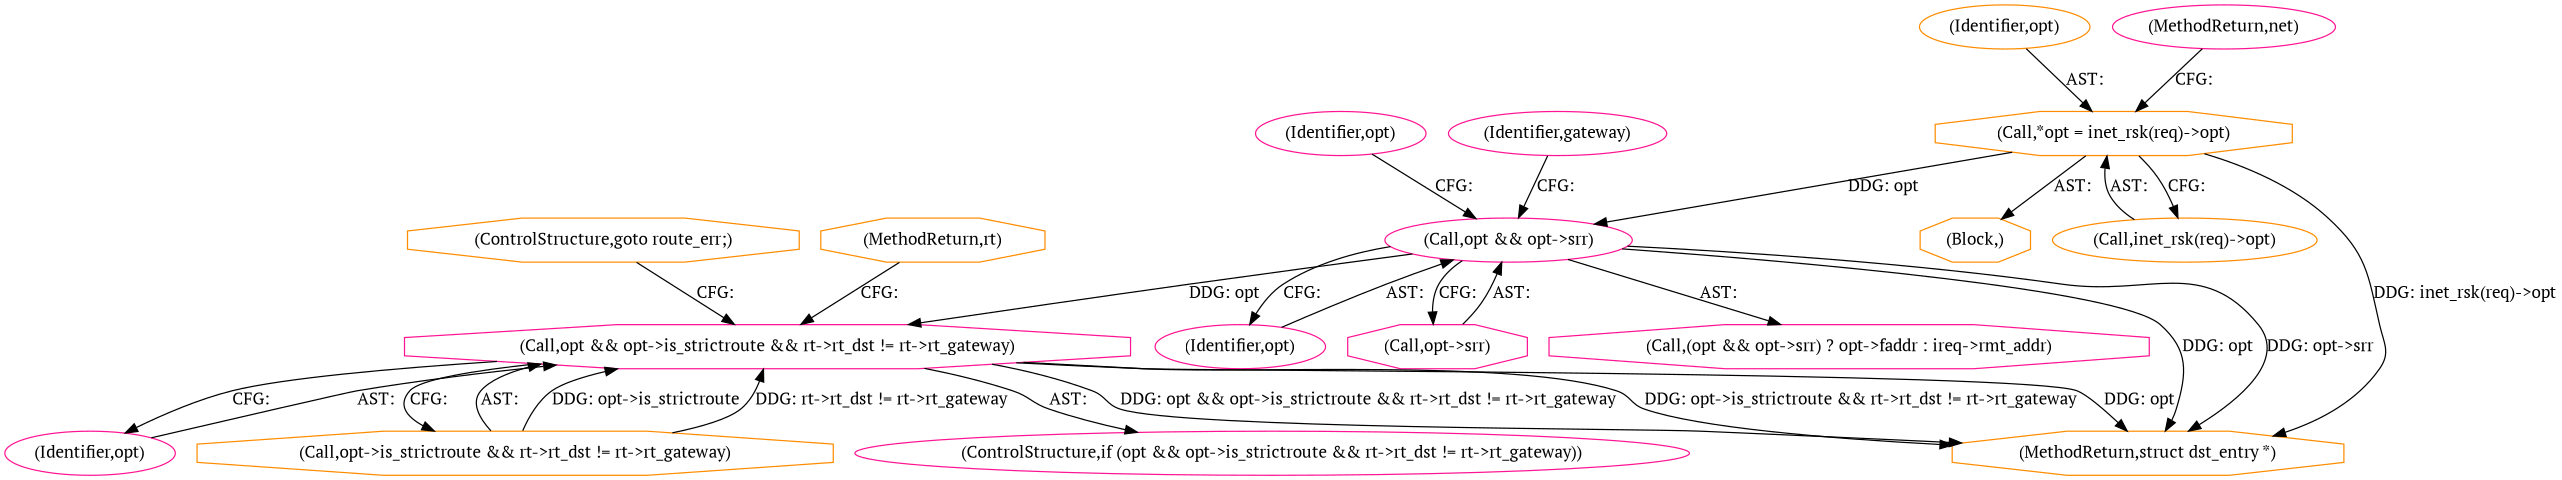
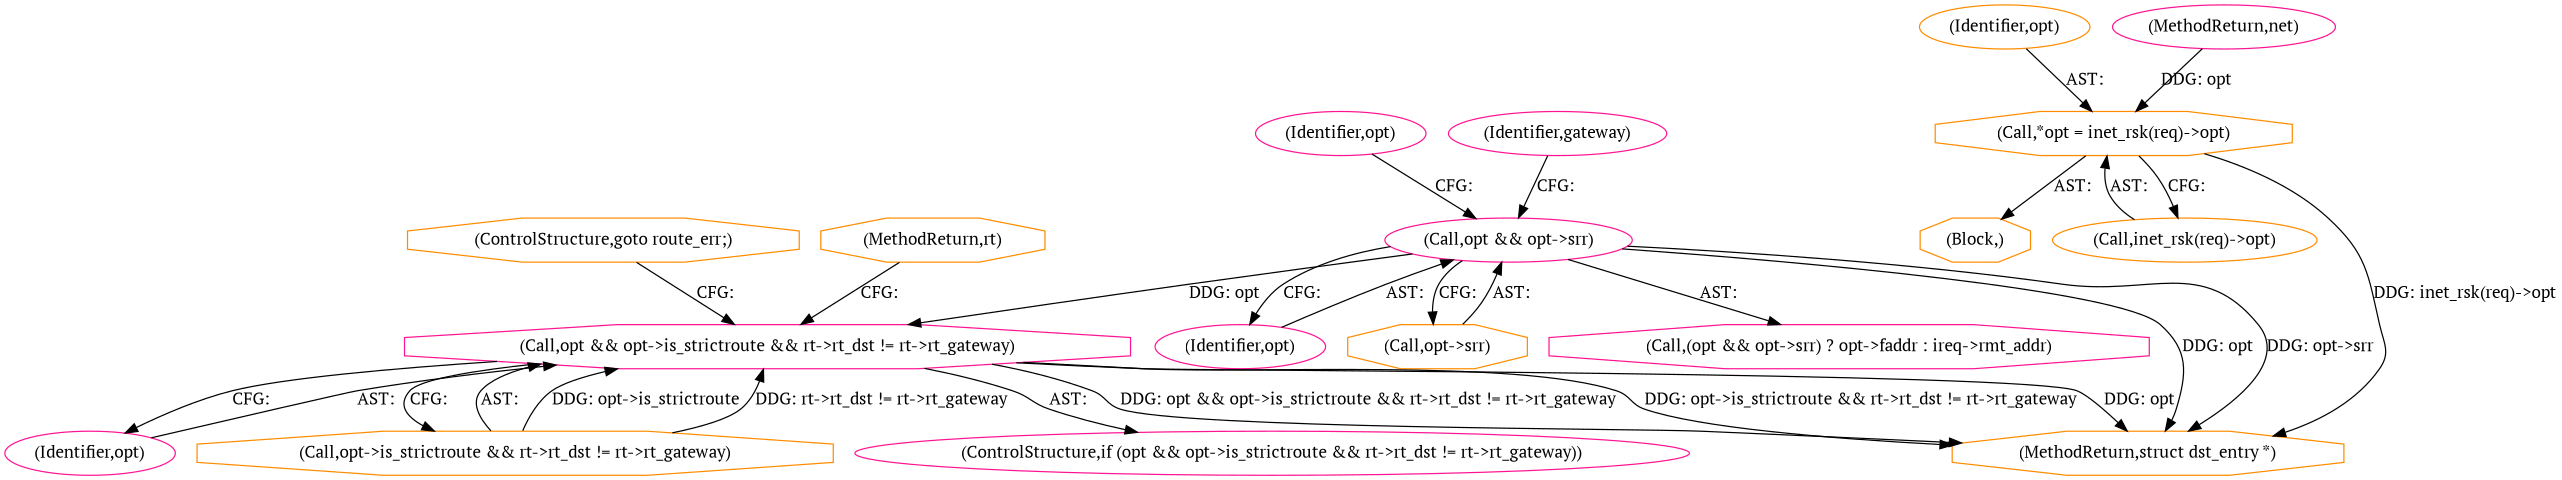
edge "(MethodReturn,net)" -> "(Call,*opt = inet_rsk(req)->opt)": label "CFG: " -> "DDG: opt"
edge "(Call,*opt = inet_rsk(req)->opt)" -> "(Call,opt && opt->srr)": removed, label "DDG: opt"
node "(Call,opt->srr)": color deeppink -> darkorange
